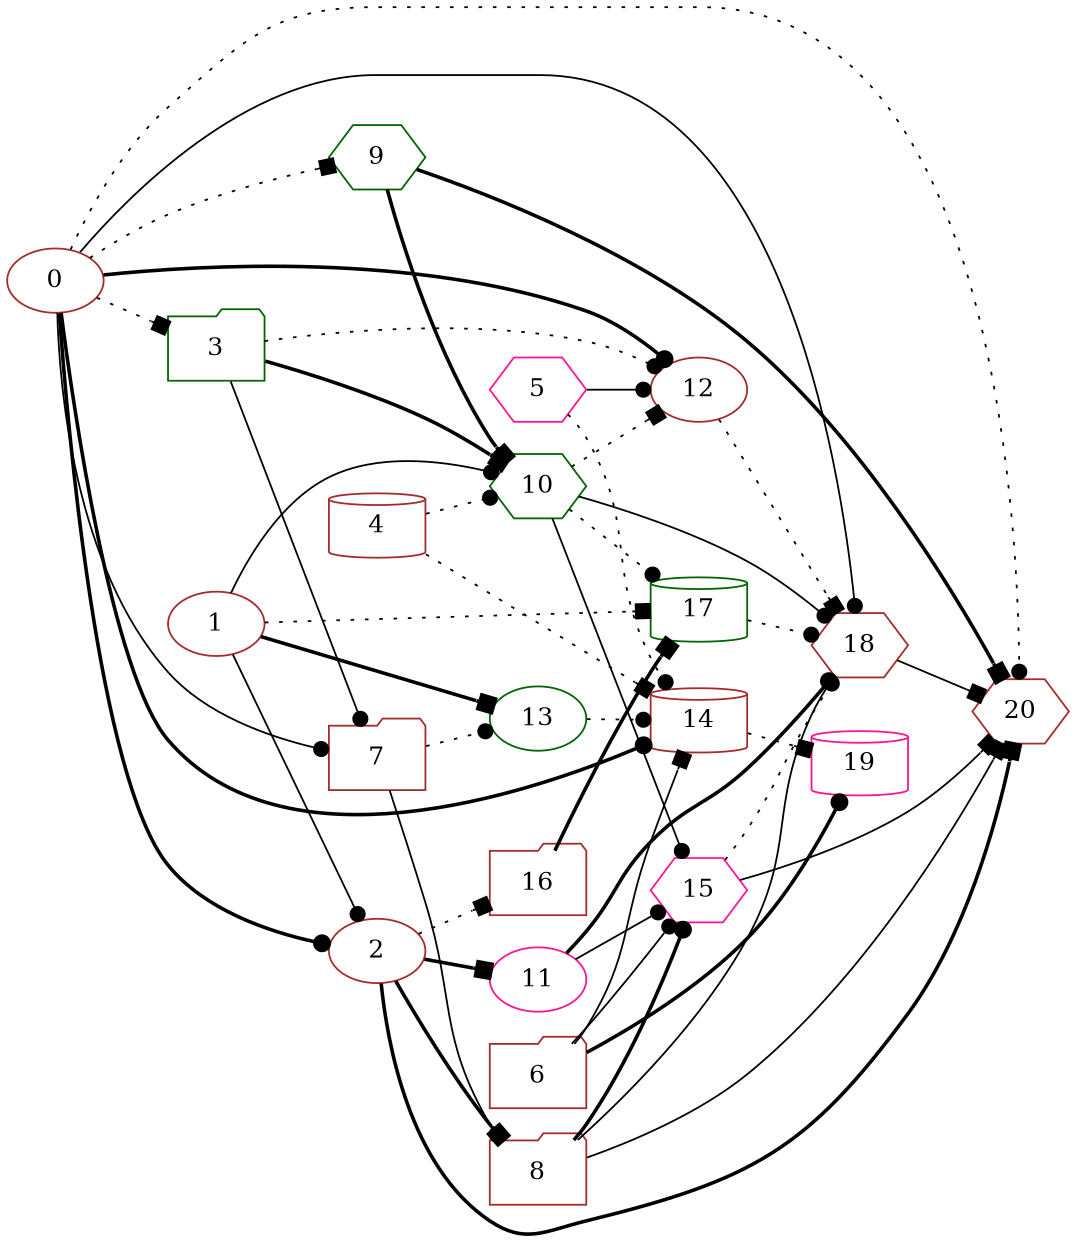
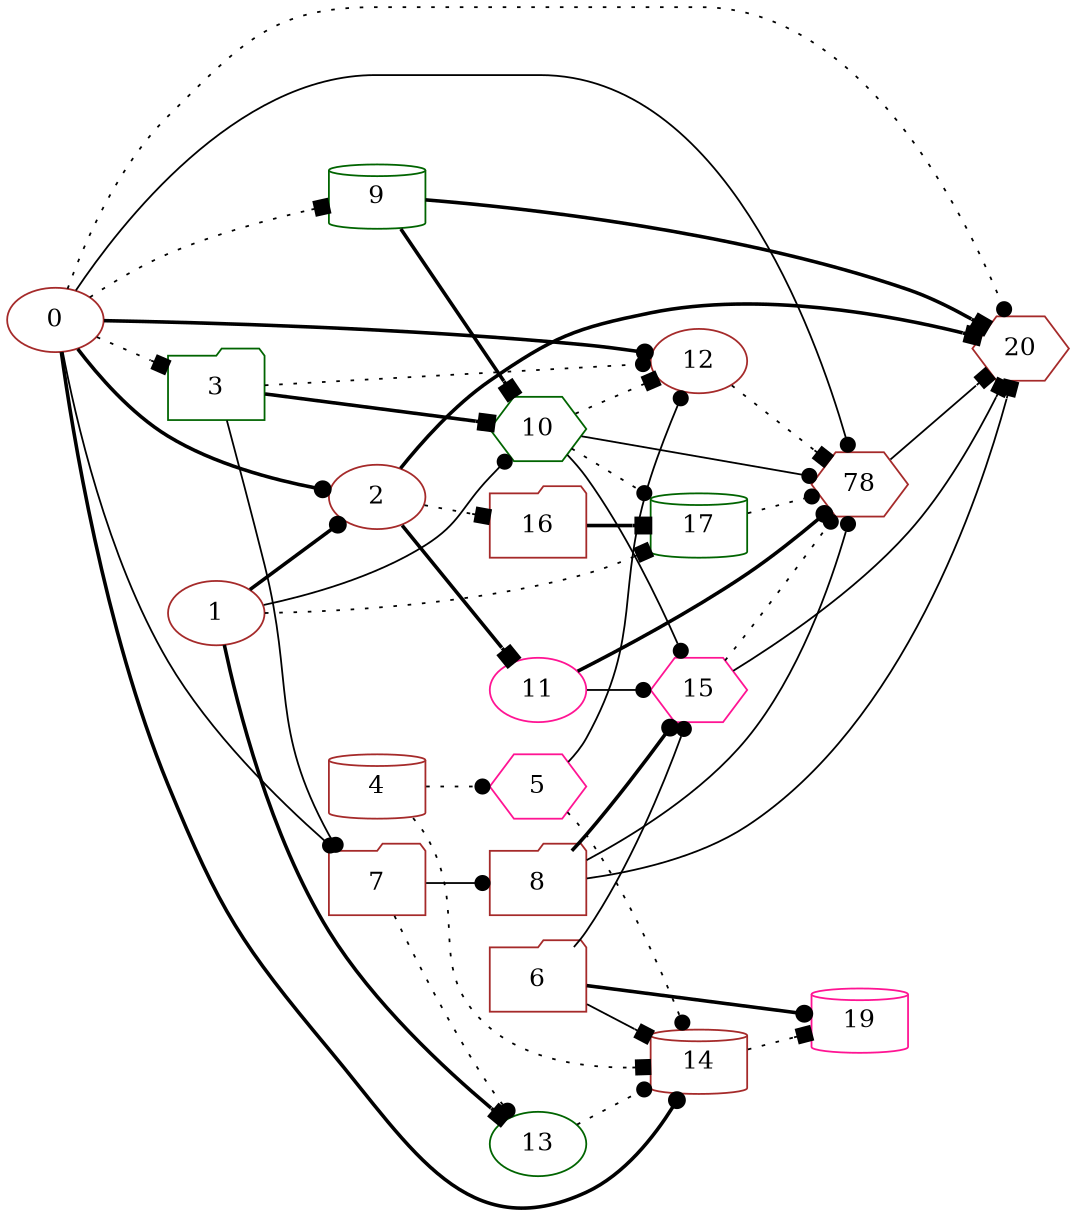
node "9": shape hexagon -> cylinder
edge "4" -> "10": now "4" -> "5"
node "18": label "18" -> "78"
edge "1" -> "2": style solid -> bold
edge "2" -> "8": removed
